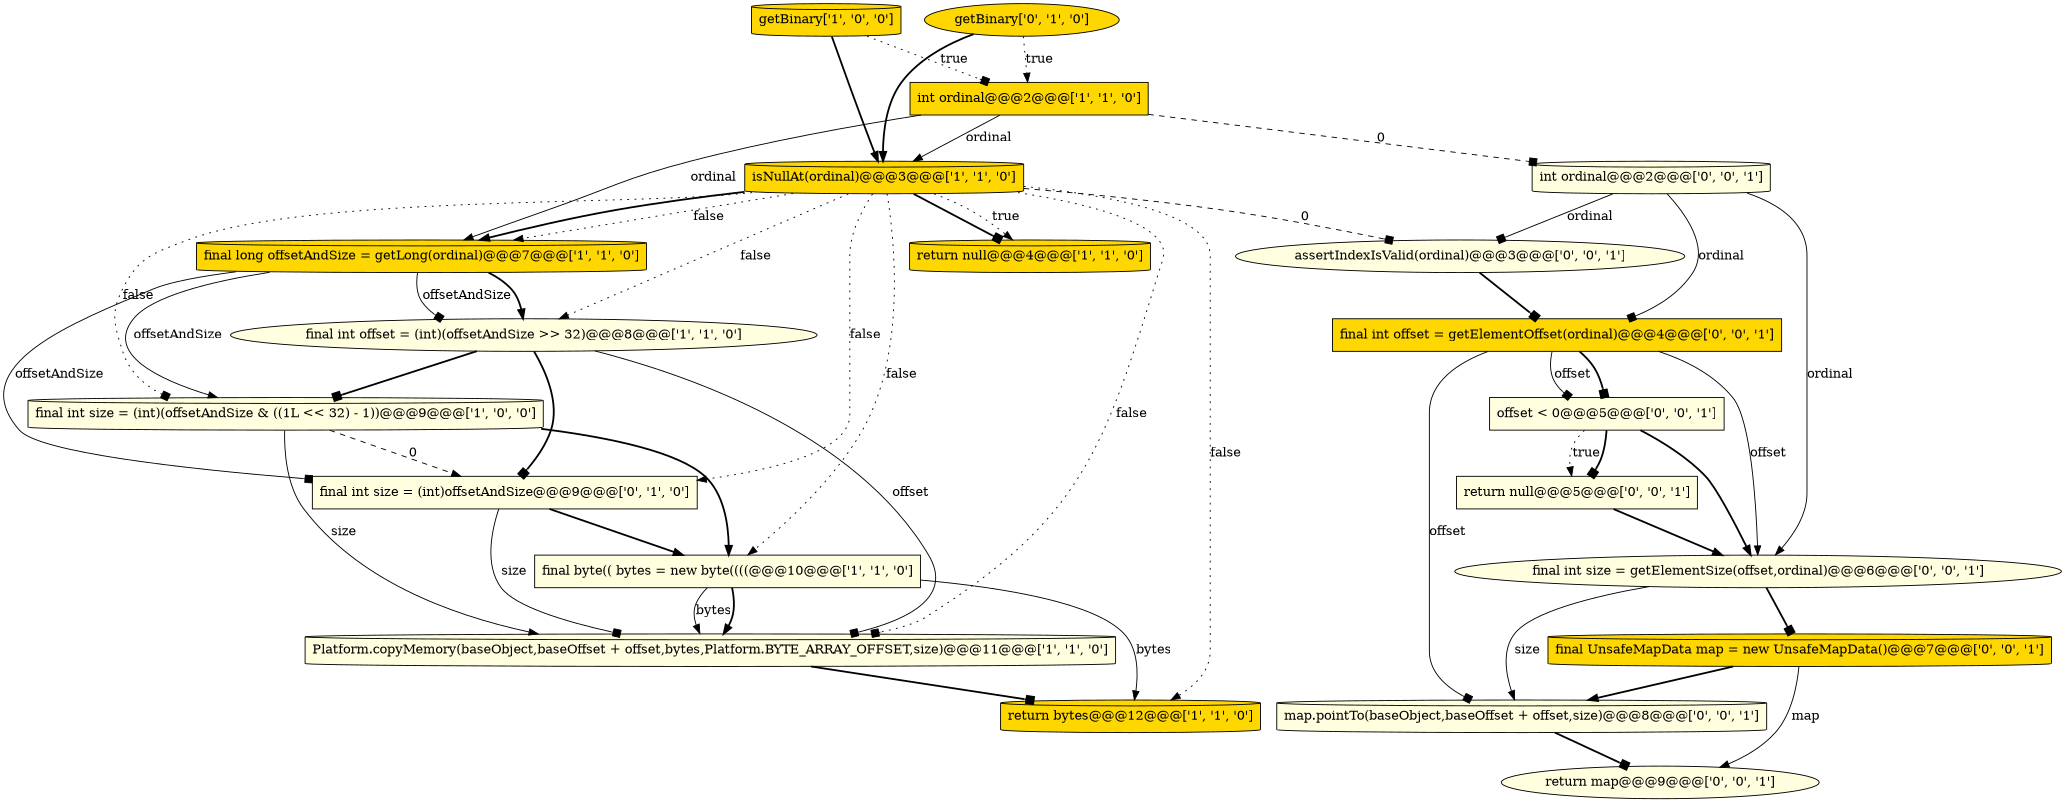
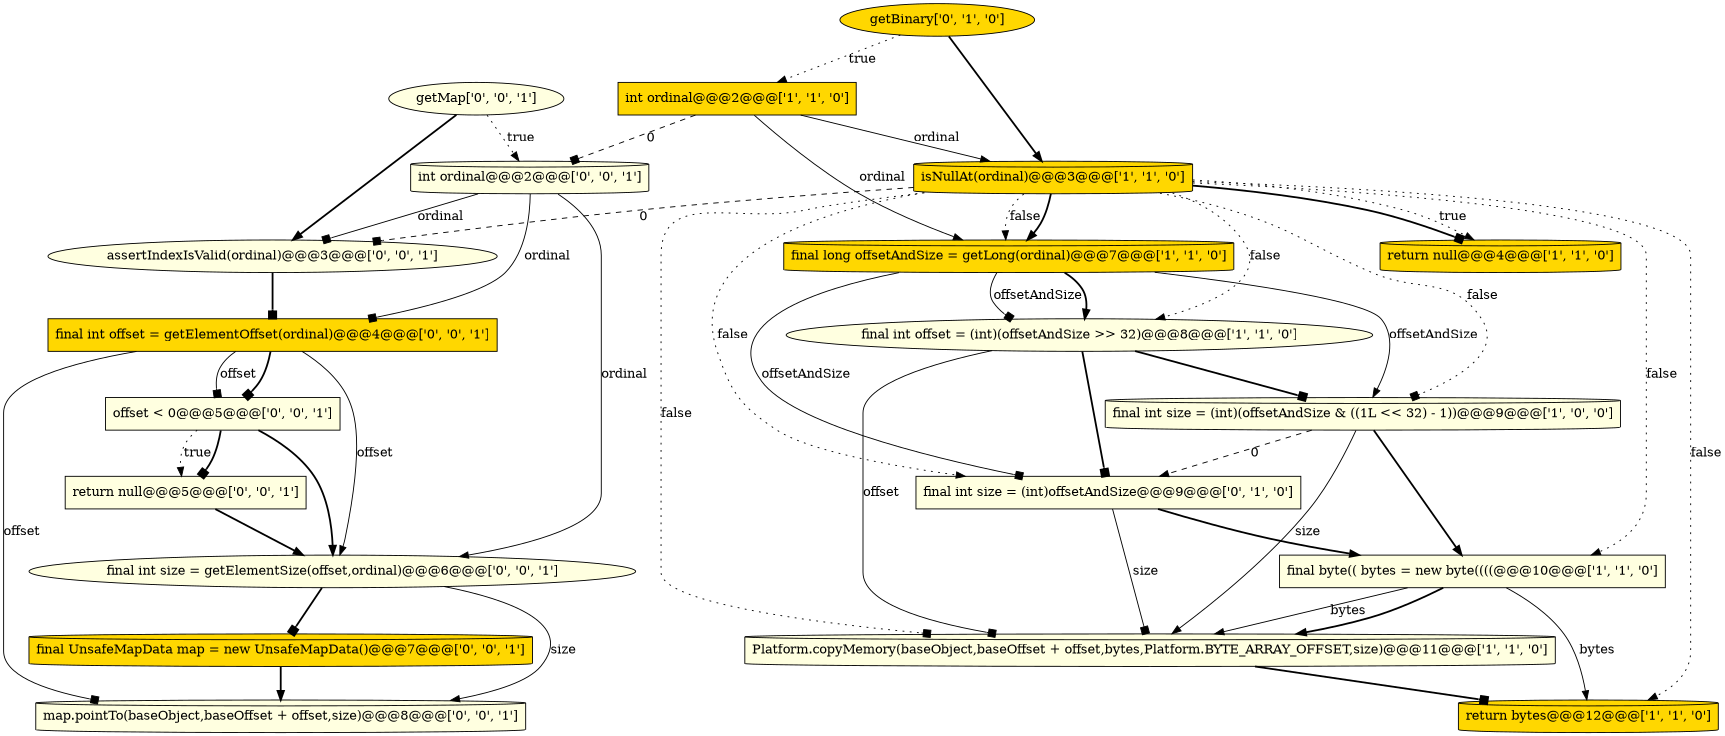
node "getBinary['1', '0', '0']": removed
node "getMap['0', '0', '1']": added
node "return map@@@9@@@['0', '0', '1']": removed
